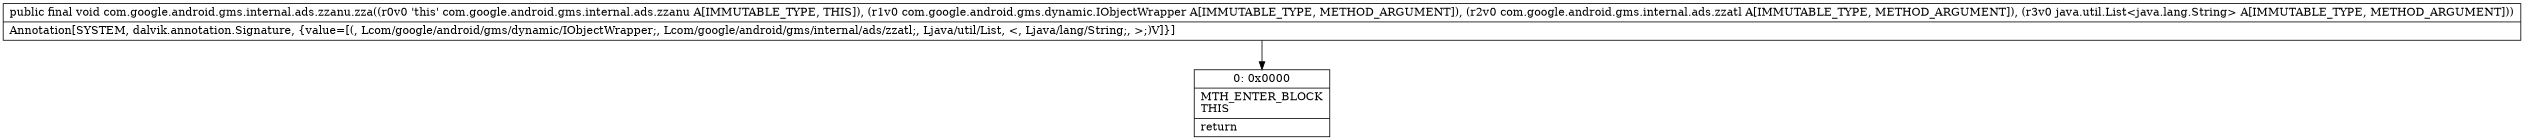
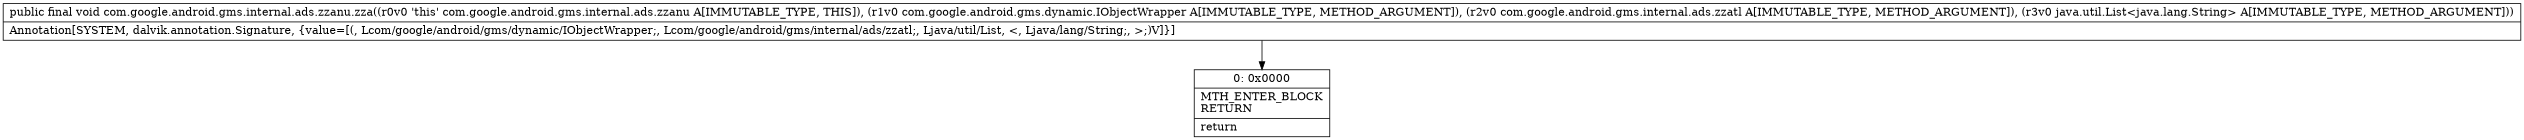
node "0: 0x0000": text "THIS" -> "RETURN"
